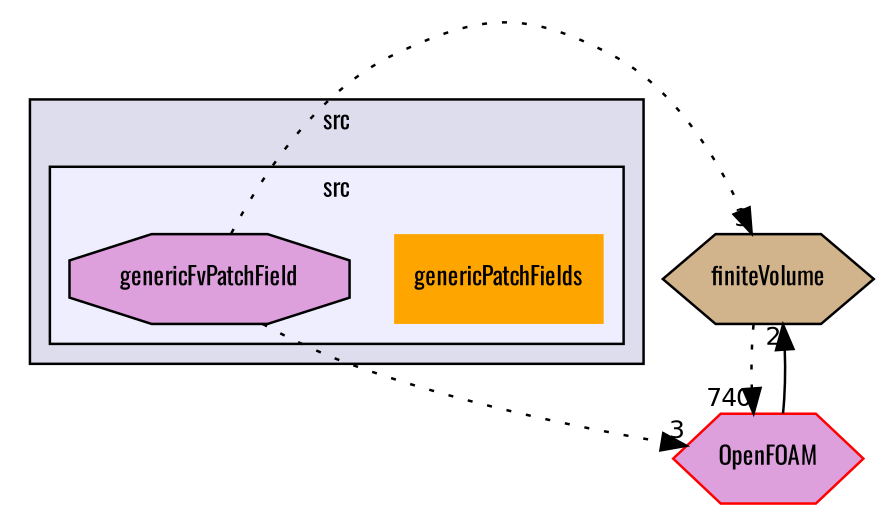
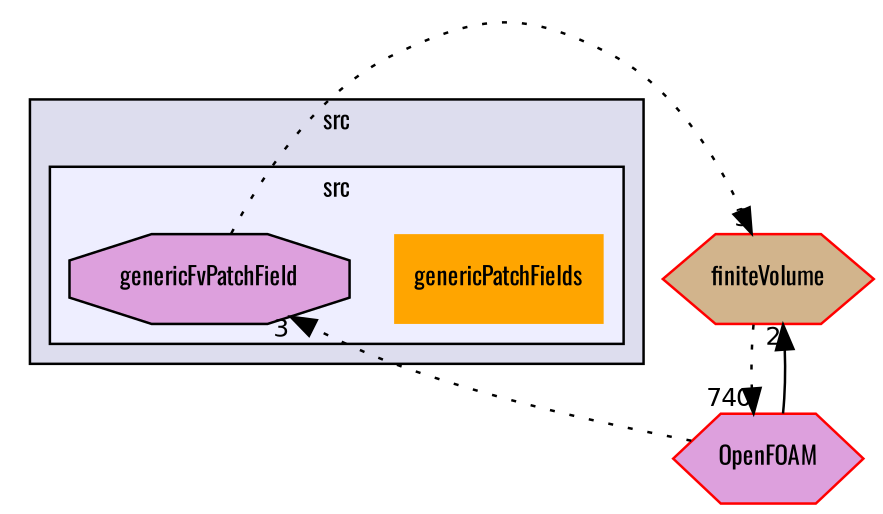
node "finiteVolume": color black -> red
edge "genericFvPatchField" -> "OpenFOAM": reversed
